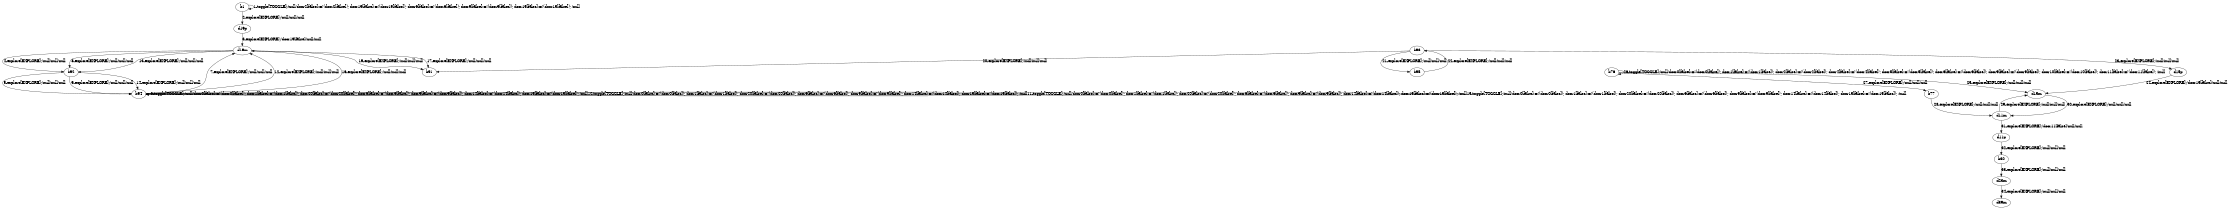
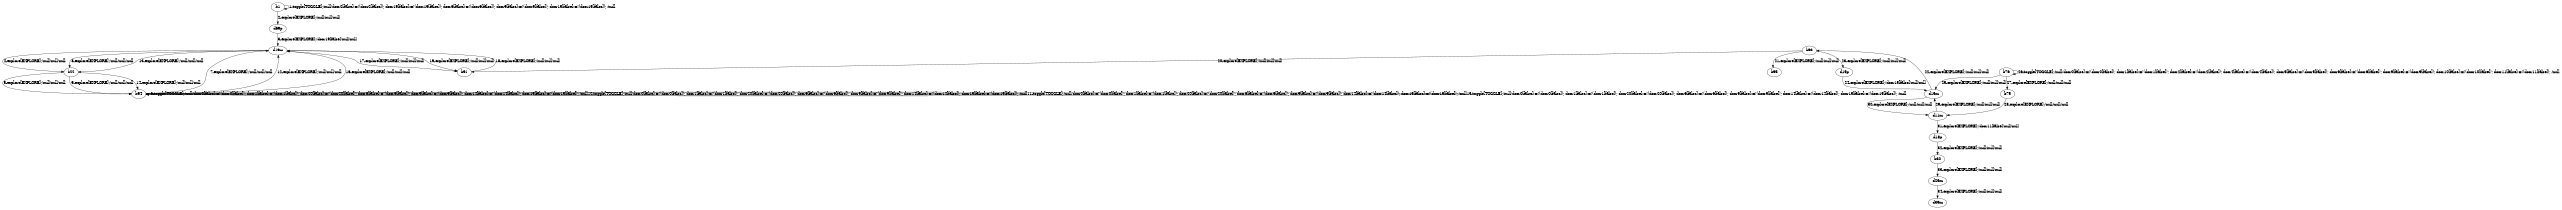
node "d19p": label "d19p" -> "d69p"
edge "b91" -> "d19m": added, label "18-explore[EXPLORE];/null/null/null"
edge "b95" -> "b93": now "d15m" -> "b93"
node "b92": label "b92" -> "b22"
node "b77": label "b77" -> "b75"
node "d11p": label "d11p" -> "d18p"
